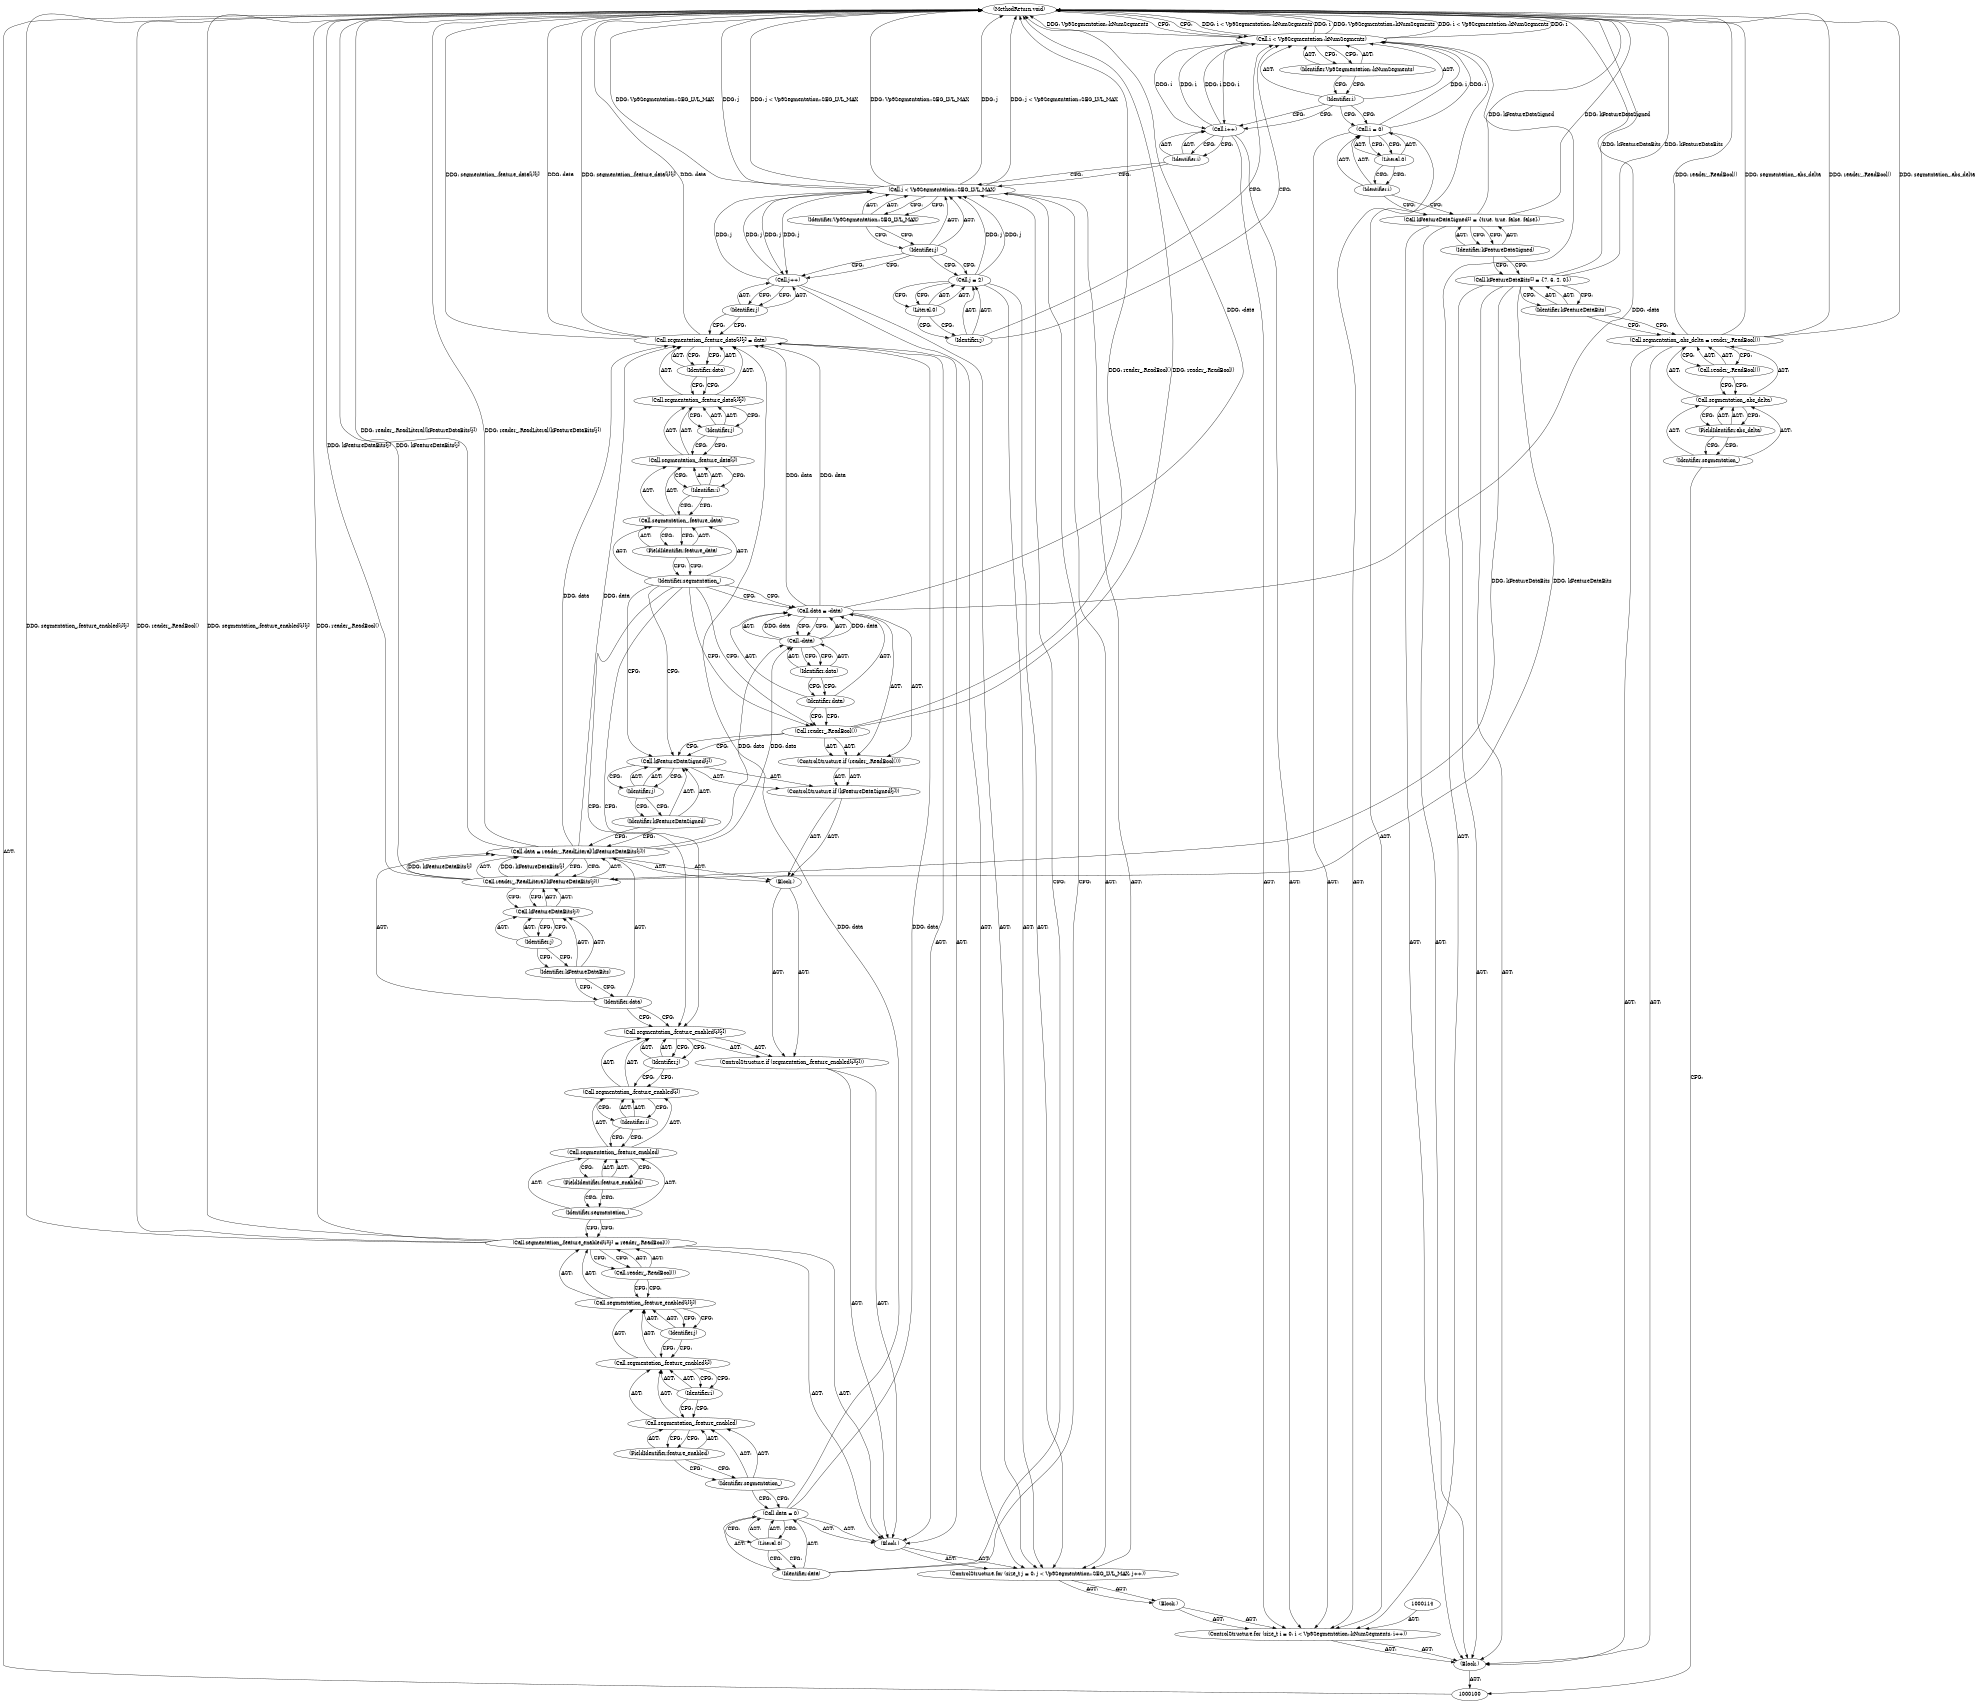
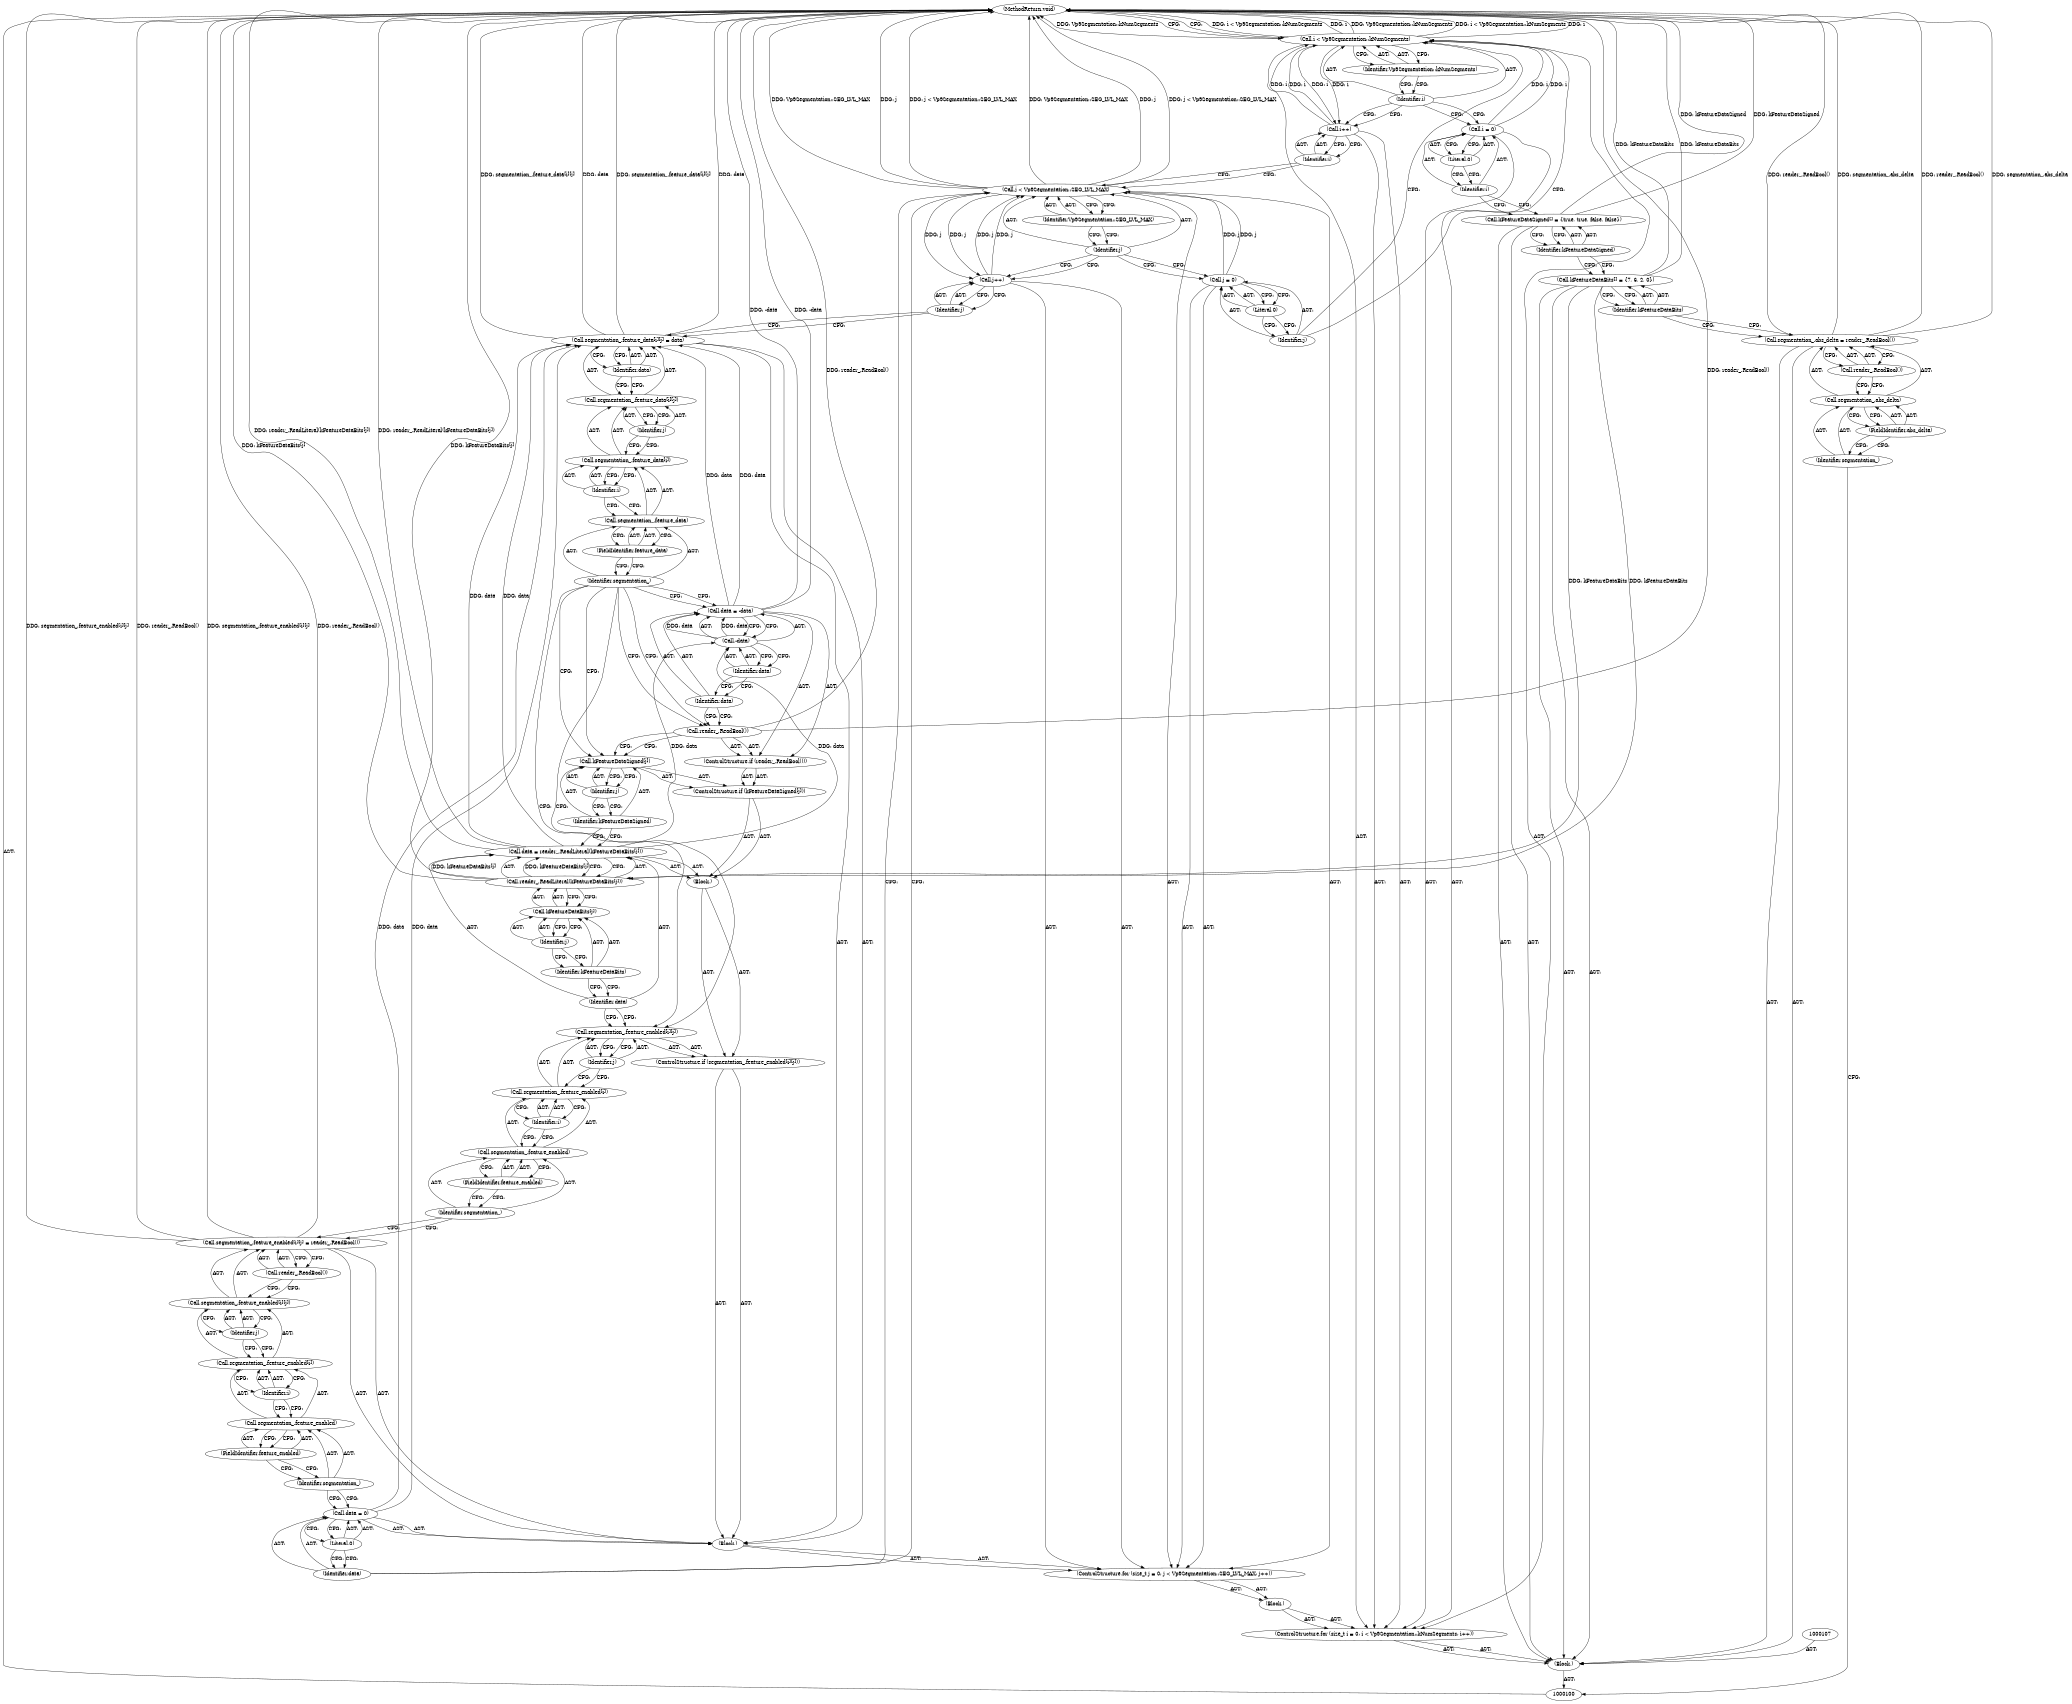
node "(Call,j = 2)": label "(Call,j = 2)" -> "(Call,j = 0)"
node "1000114": removed
node "1000107": added
